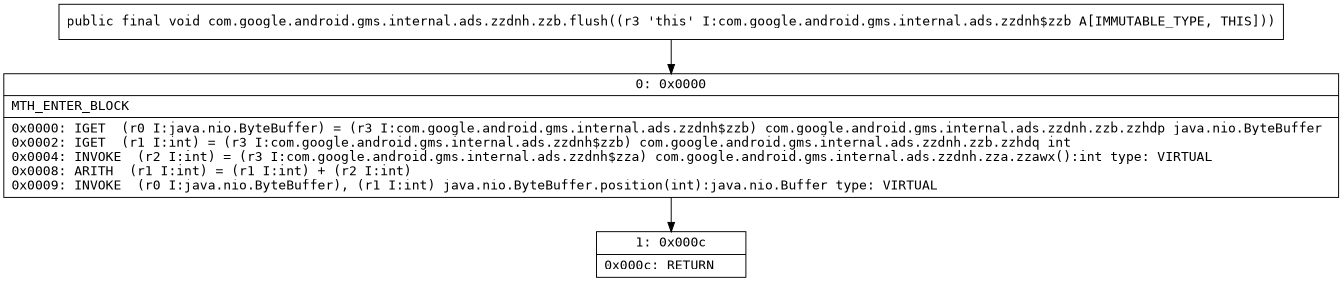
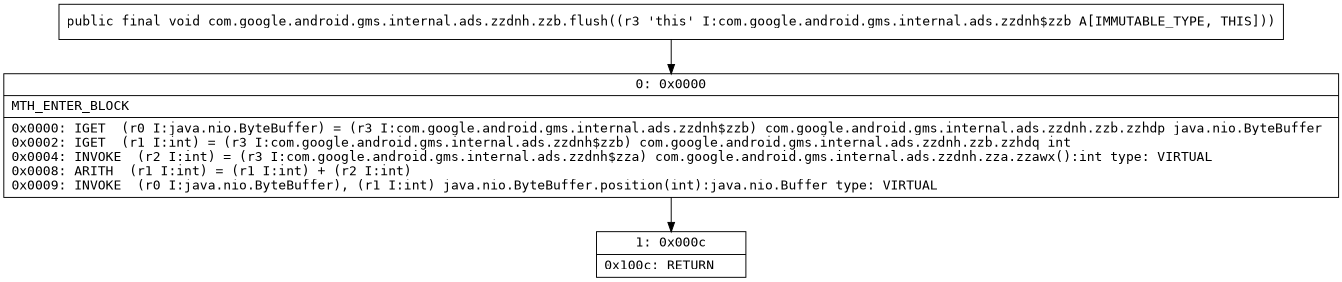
node "1: 0x000c": text "0x000c: RETURN" -> "0x100c: RETURN"
